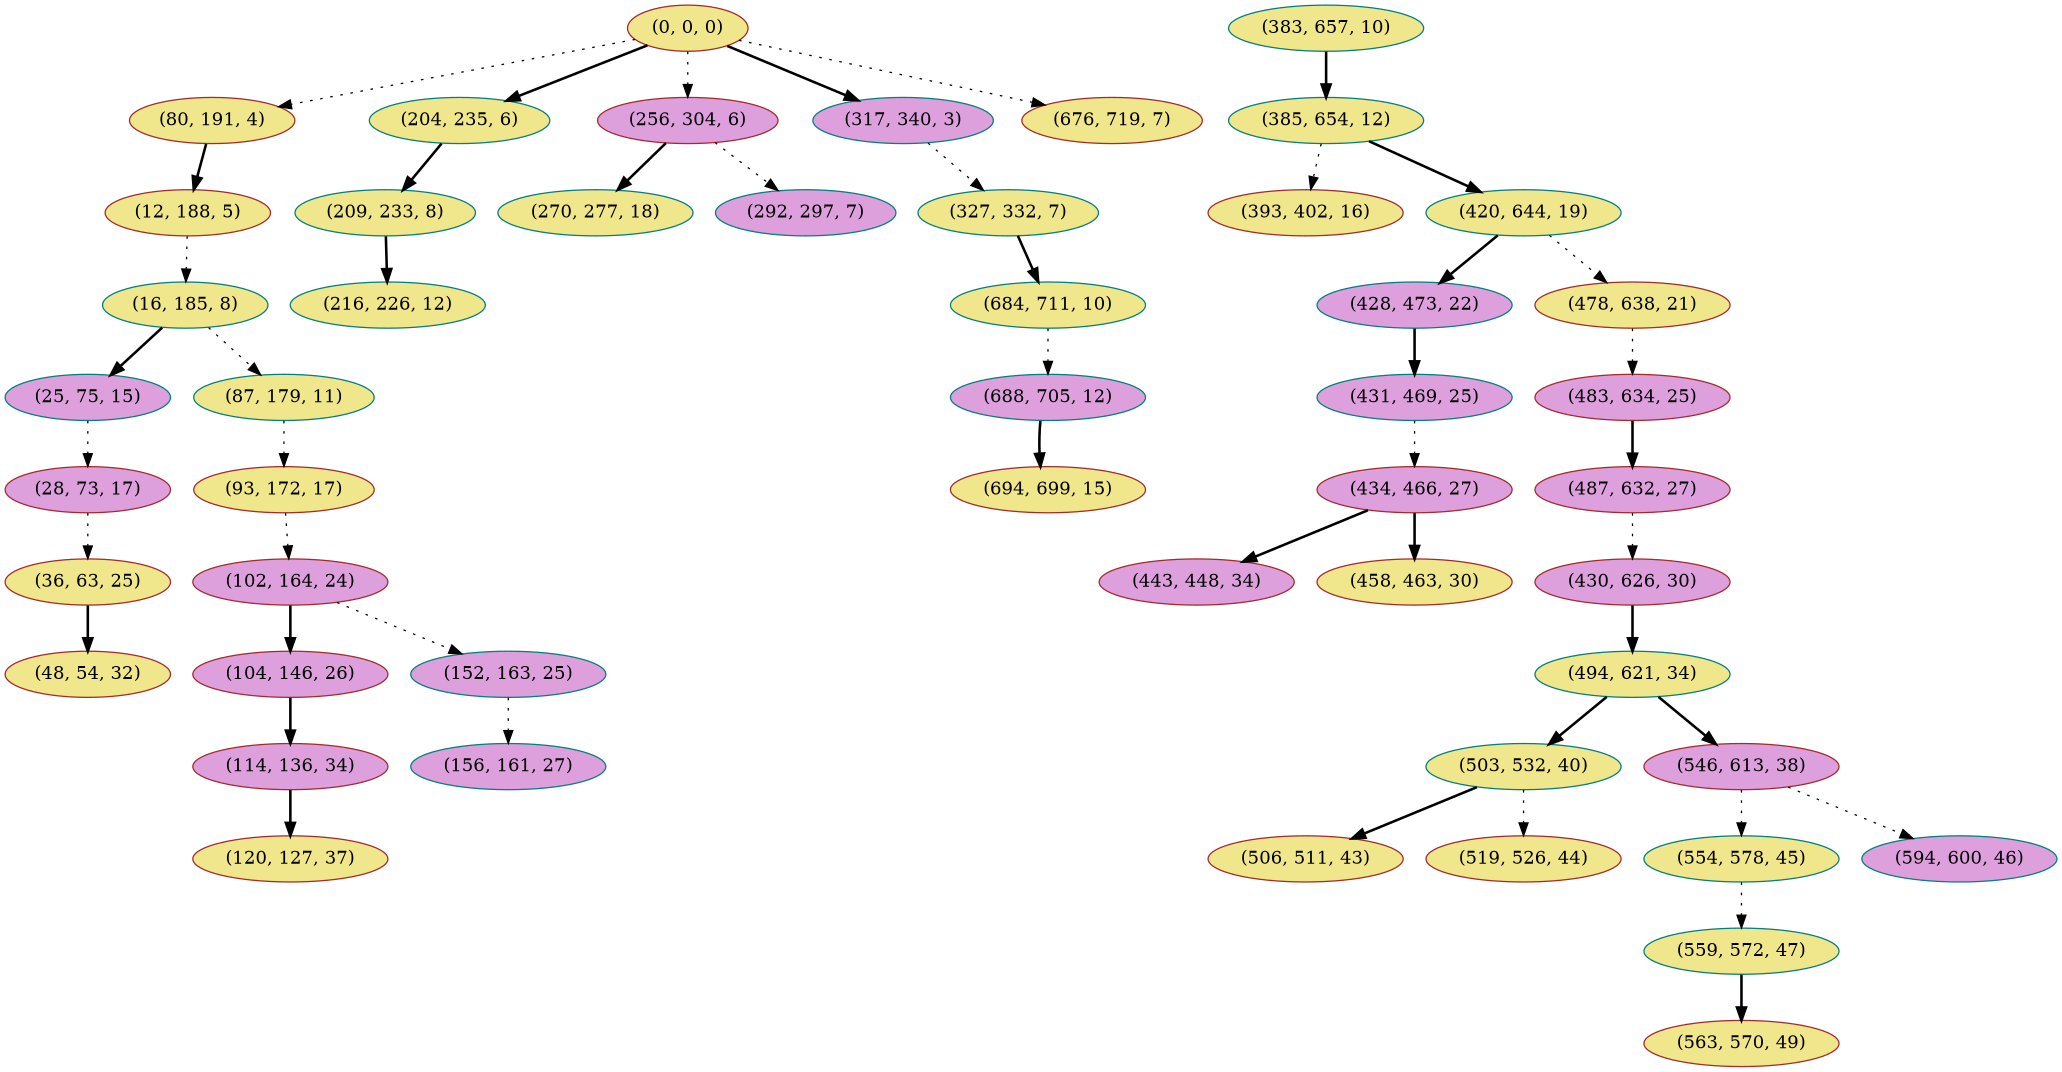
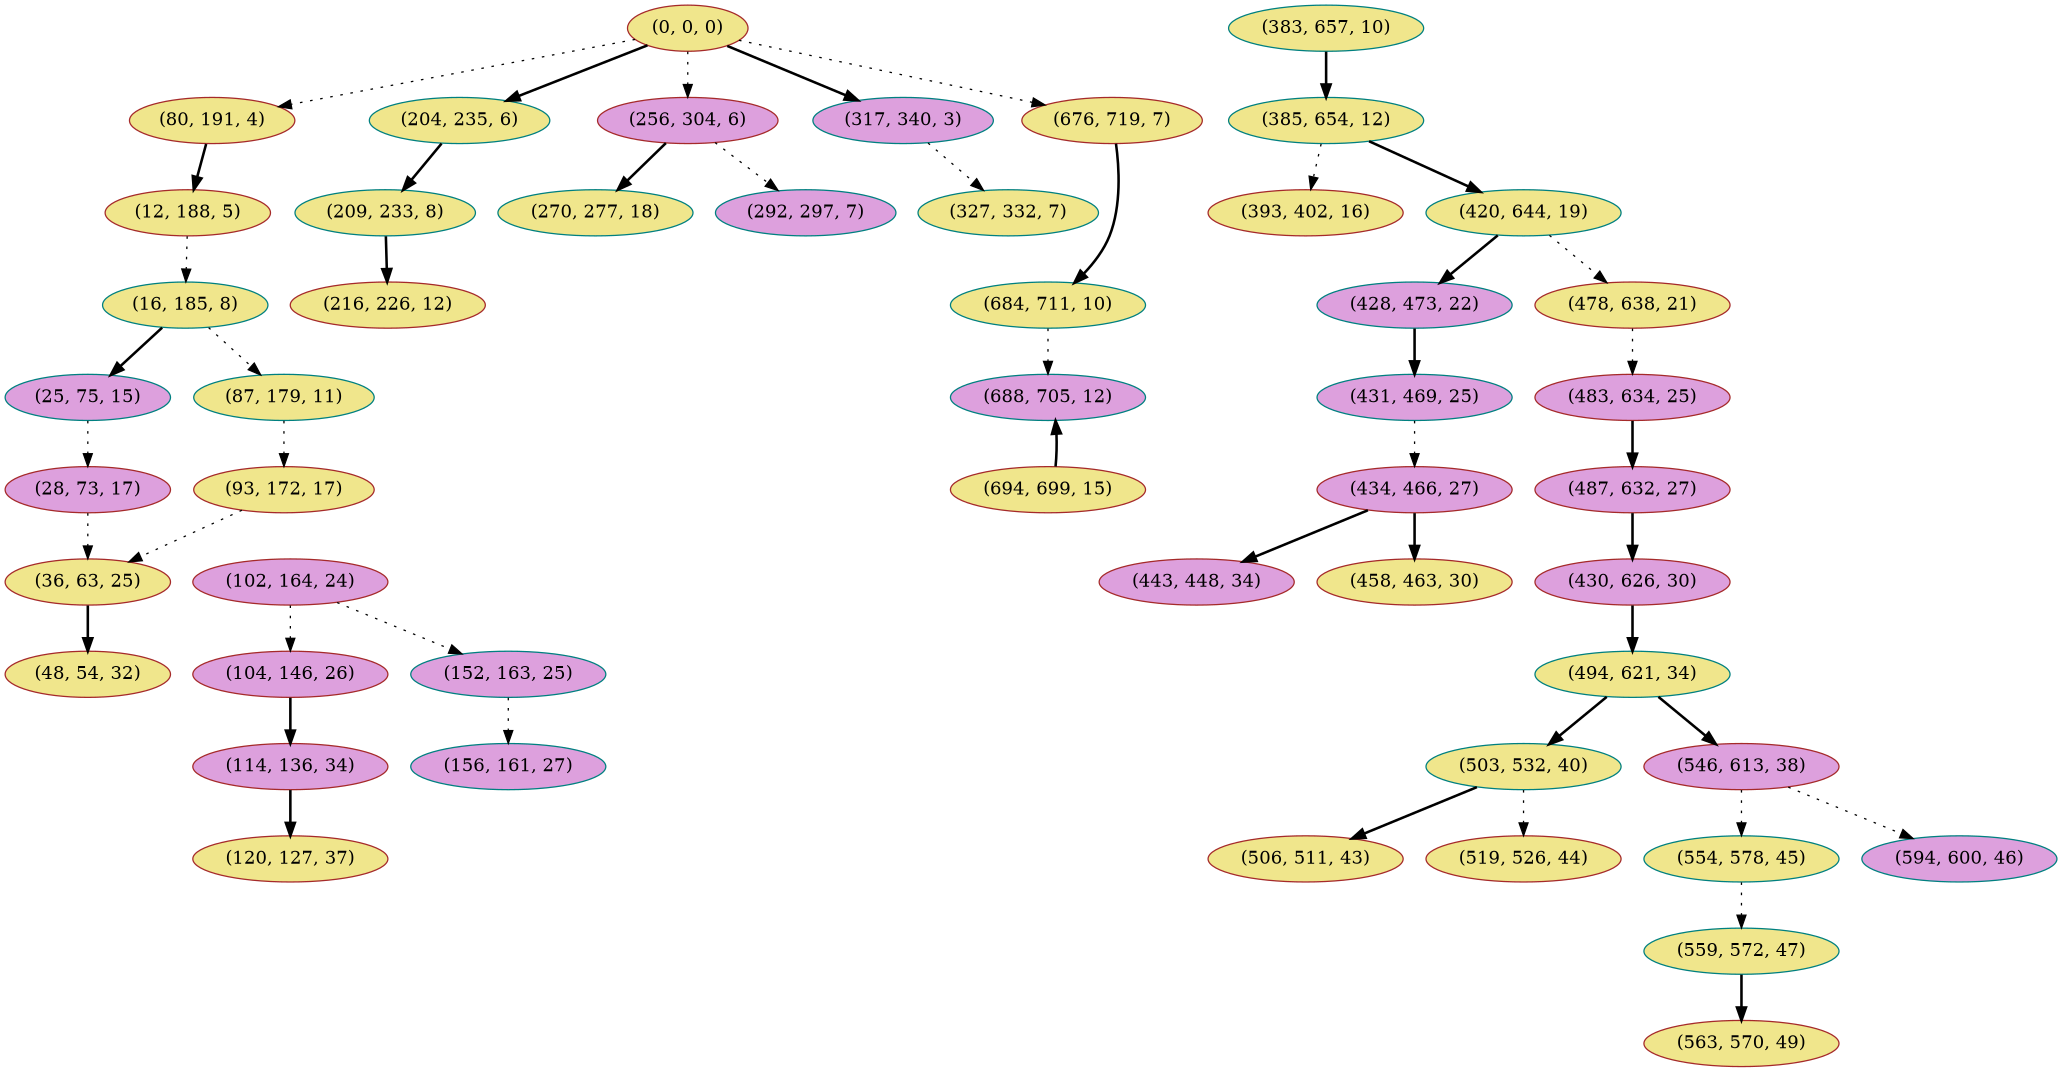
edge "(327, 332, 7)" -> "(684, 711, 10)": now "(676, 719, 7)" -> "(684, 711, 10)"
node "(216, 226, 12)": color teal -> brown
edge "(688, 705, 12)" -> "(694, 699, 15)": reversed
edge "(93, 172, 17)" -> "(102, 164, 24)": now "(93, 172, 17)" -> "(36, 63, 25)"
edge "(487, 632, 27)" -> "(430, 626, 30)": style dotted -> bold
edge "(102, 164, 24)" -> "(104, 146, 26)": style bold -> dotted
